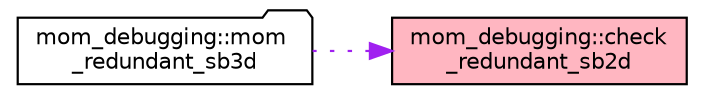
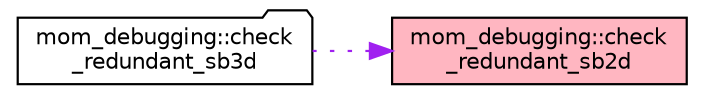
node "mom_debugging::mom _redundant_sb3d": label "mom_debugging::mom _redundant_sb3d" -> "mom_debugging::check _redundant_sb3d"
